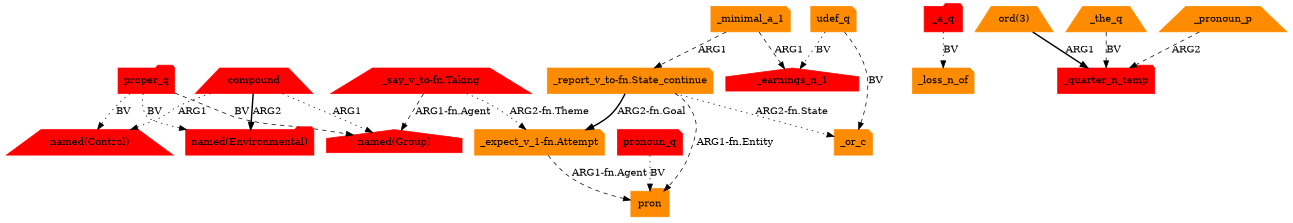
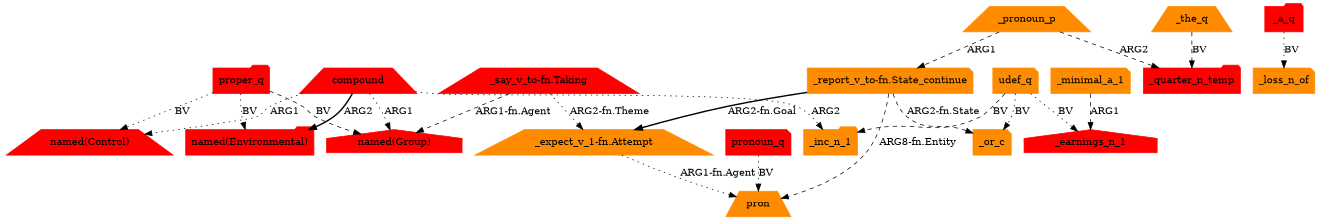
node "ord(3)": removed
edge "_minimal_a_1" -> "_report_v_to-fn.State_continue": now "_pronoun_p" -> "_report_v_to-fn.State_continue"
edge "udef_q" -> "_or_c": style dashed -> dotted
edge "_report_v_to-fn.State_continue" -> "_or_c": style dotted -> dashed
node "_expect_v_1-fn.Attempt": shape note -> trapezium
edge "_report_v_to-fn.State_continue" -> "pron": label "ARG1-fn.Entity" -> "ARG8-fn.Entity"
node "_inc_n_1": added
edge "_expect_v_1-fn.Attempt" -> "pron": style dashed -> dotted
node "pron": shape folder -> trapezium
